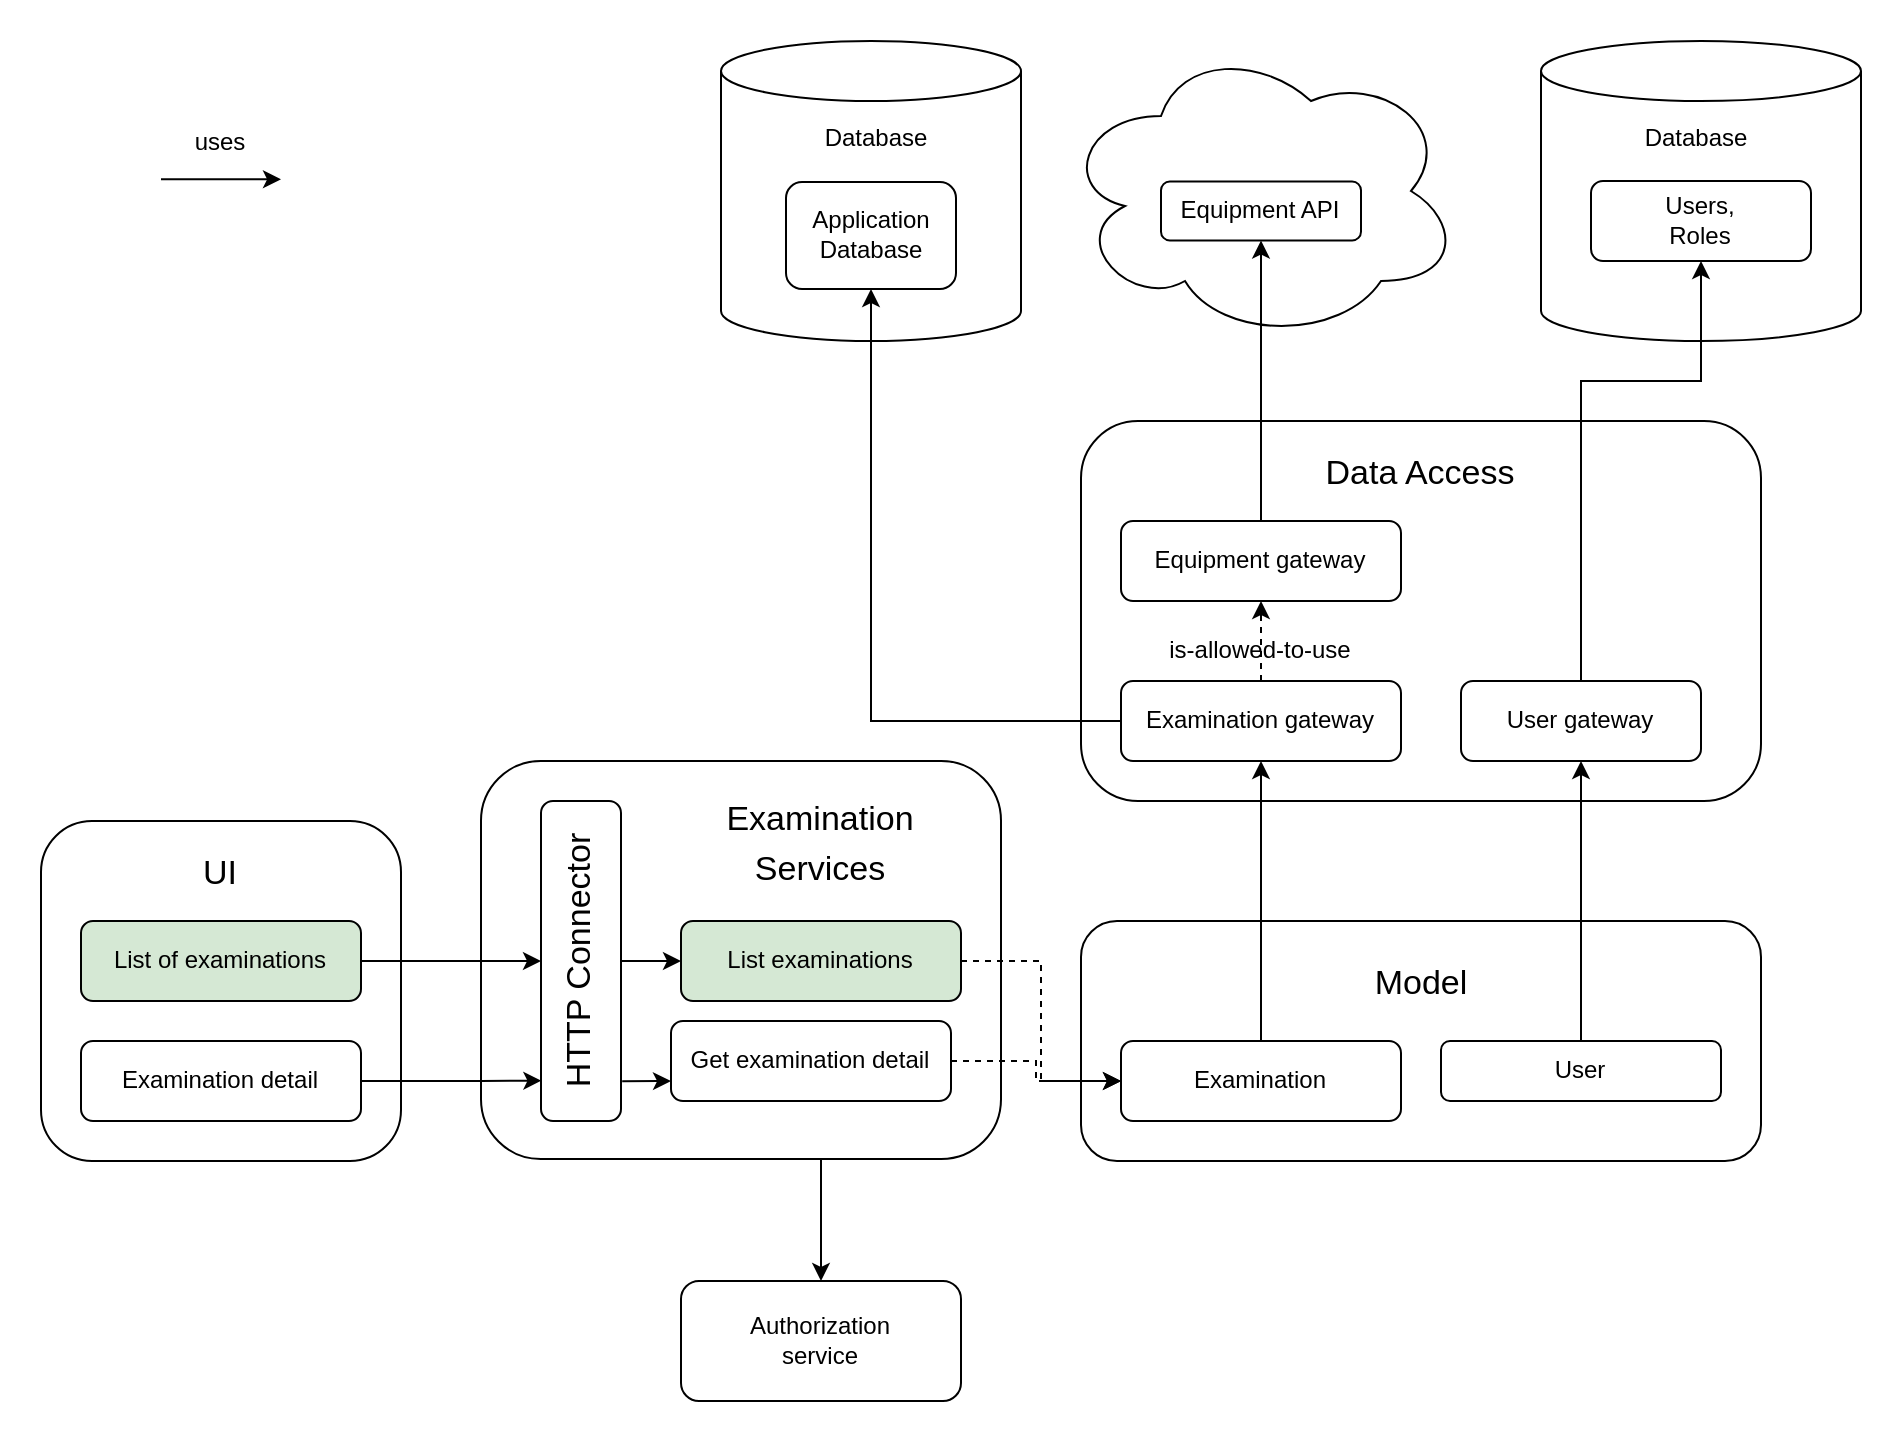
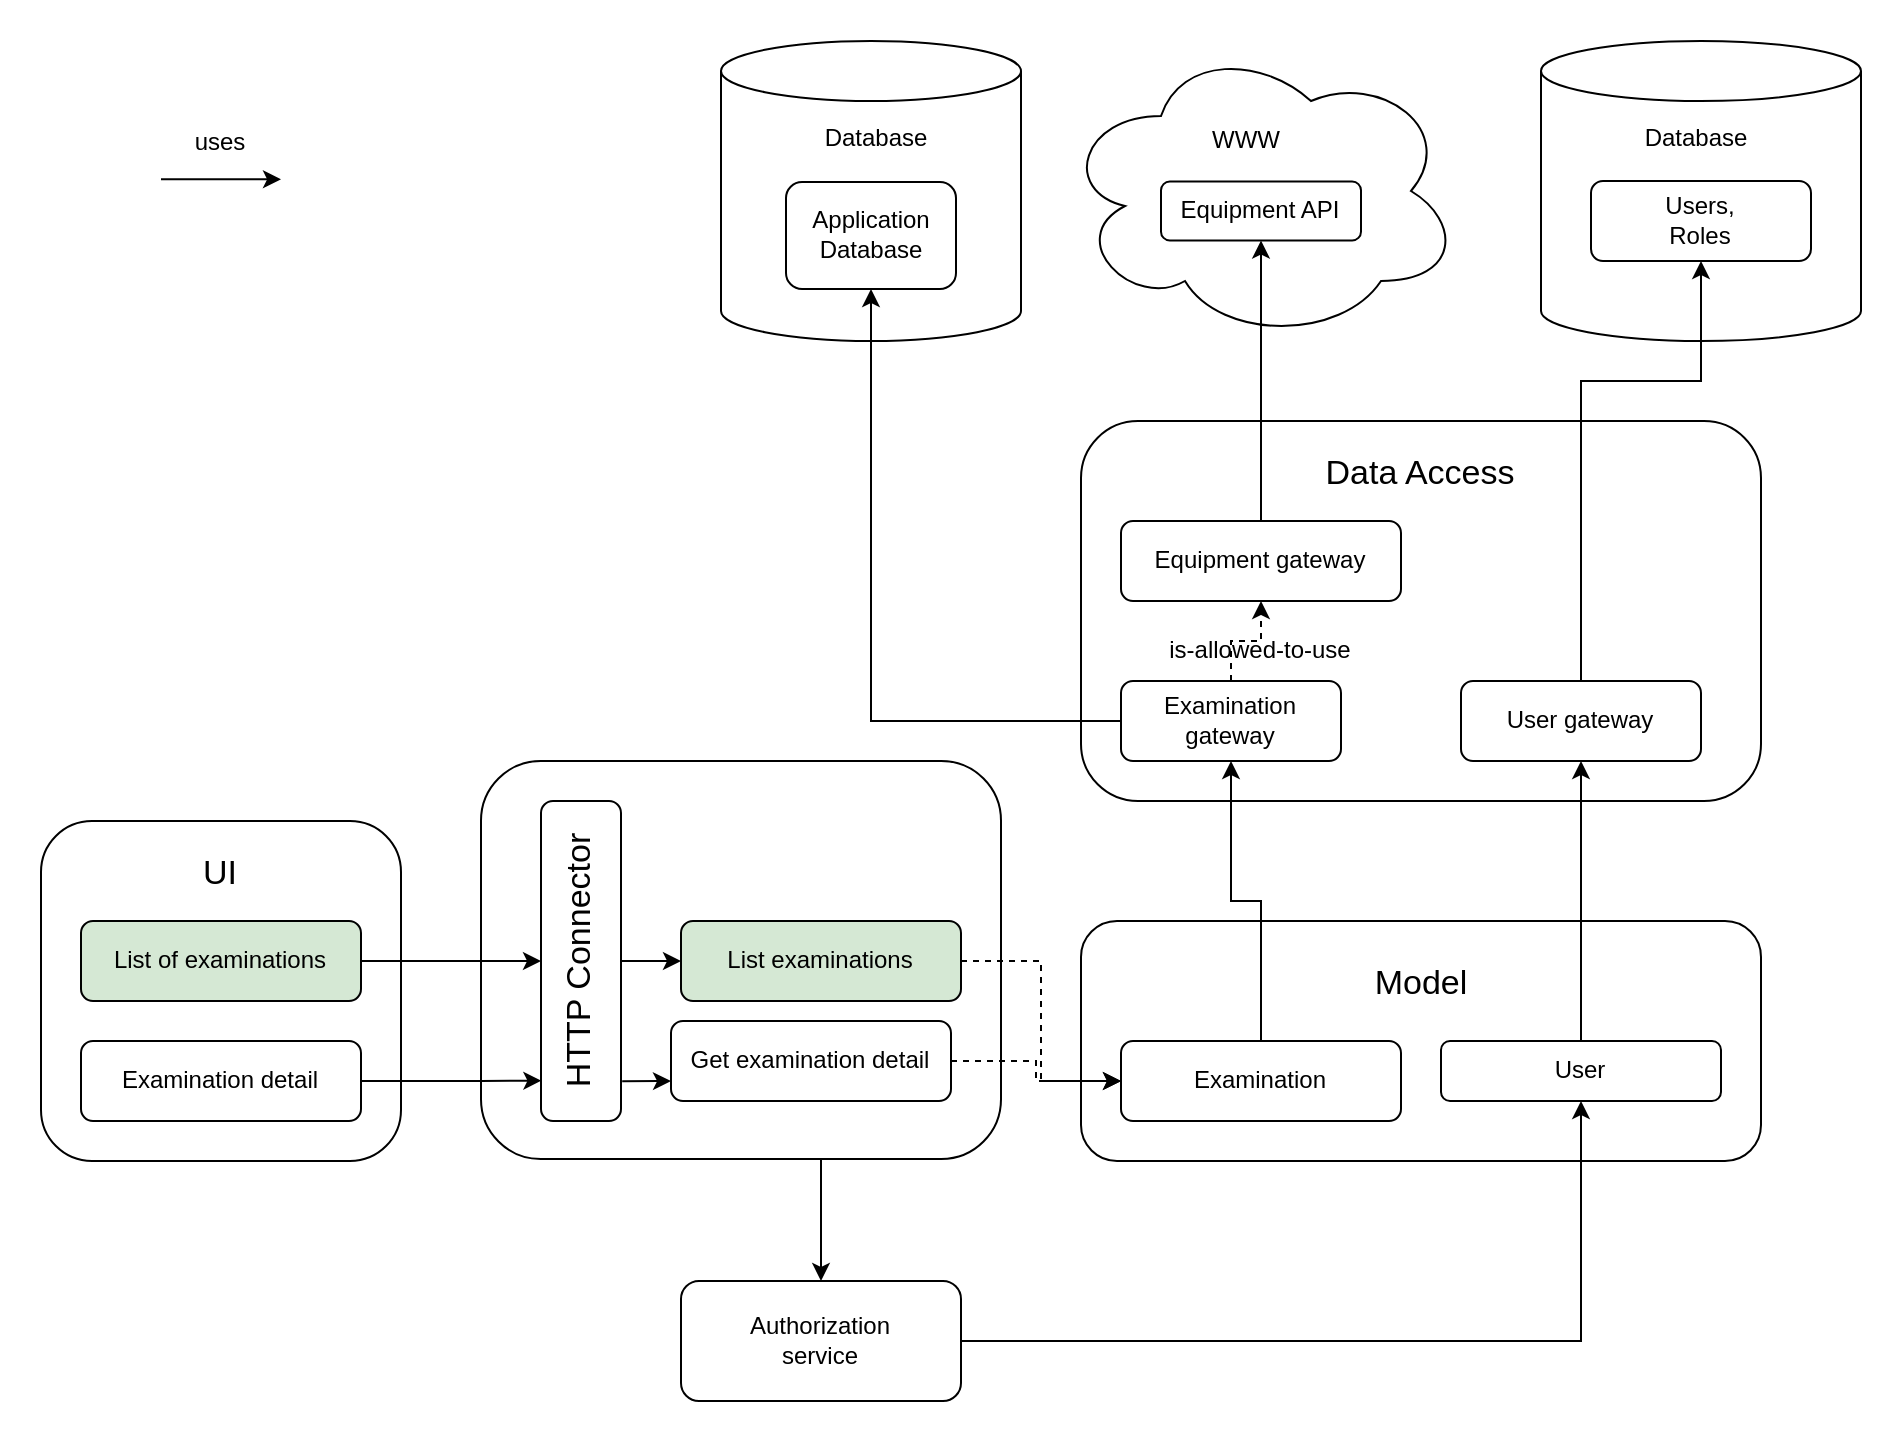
node "WWW": added
node "Examination gateway": size 280x80 -> 220x80
node "Examination Services": removed
edge "Authorization service" -> "User": added
